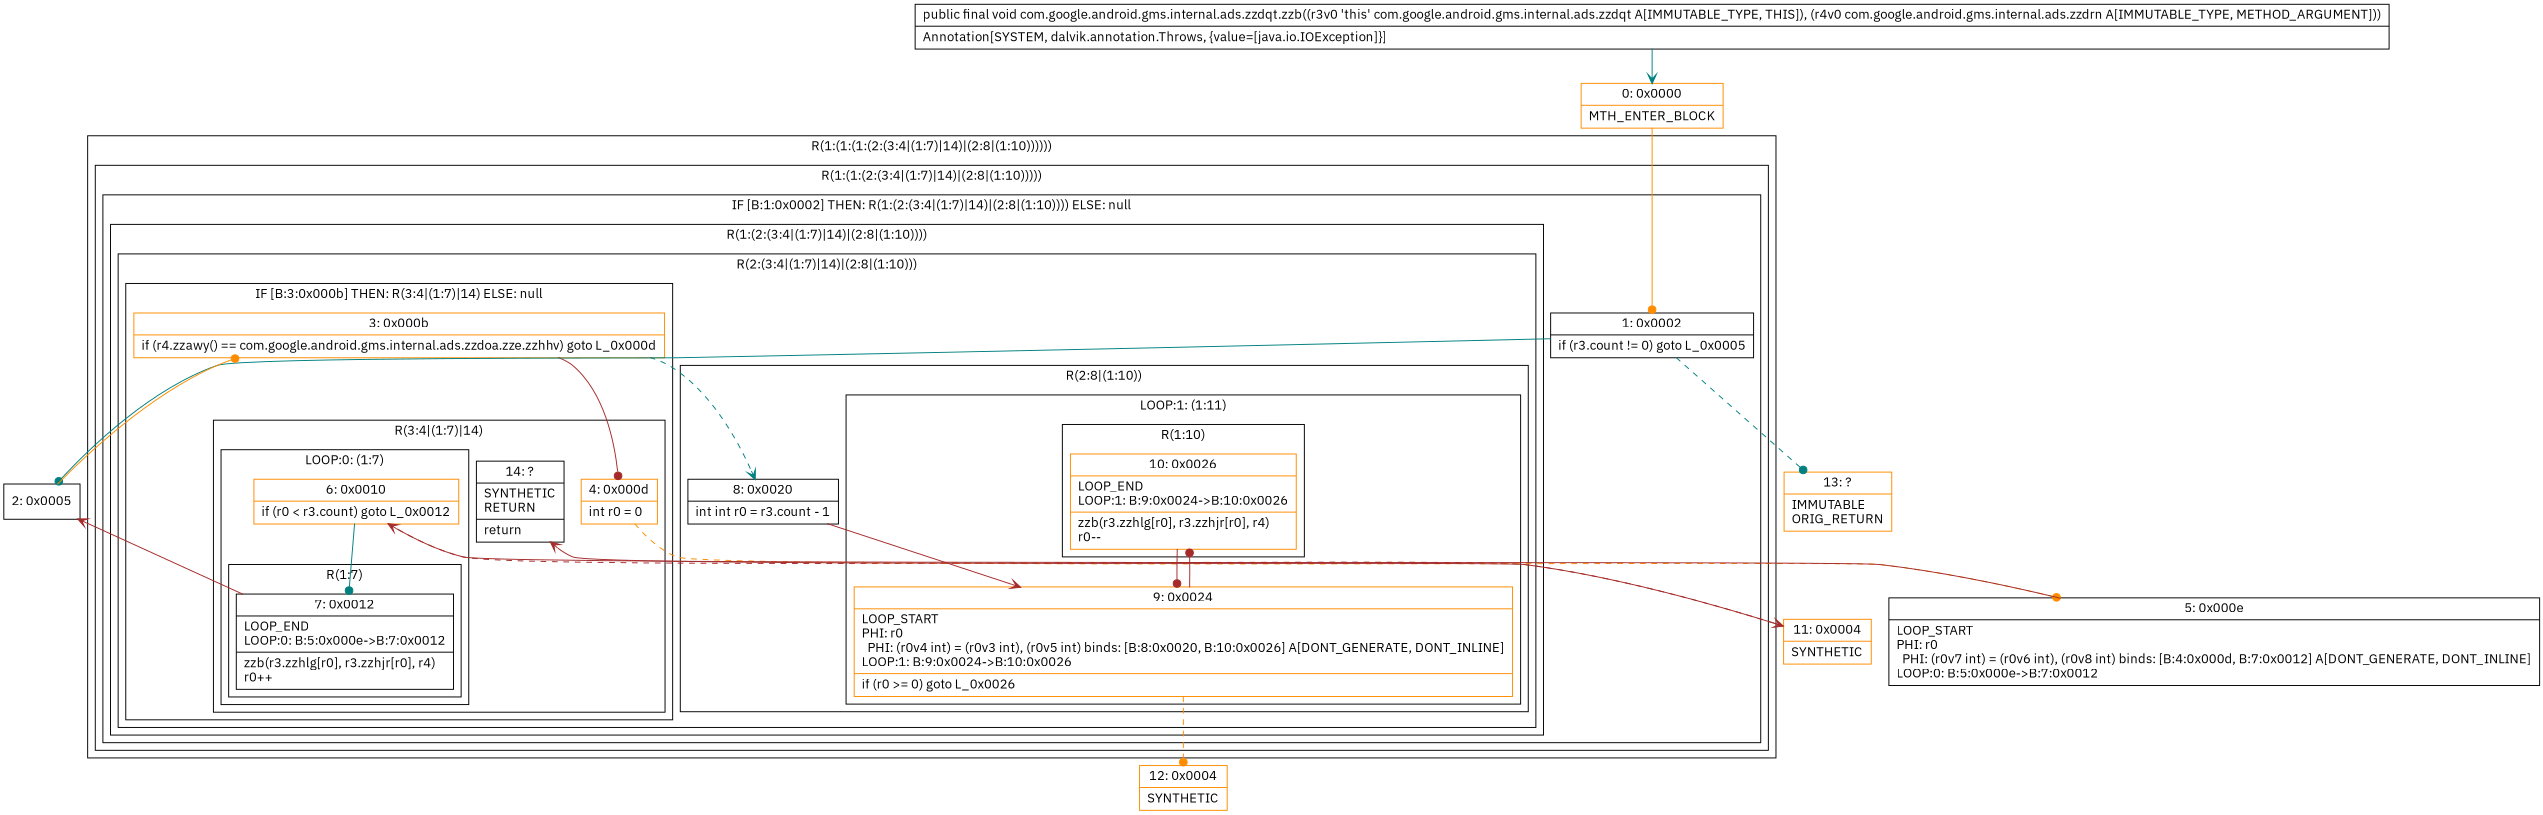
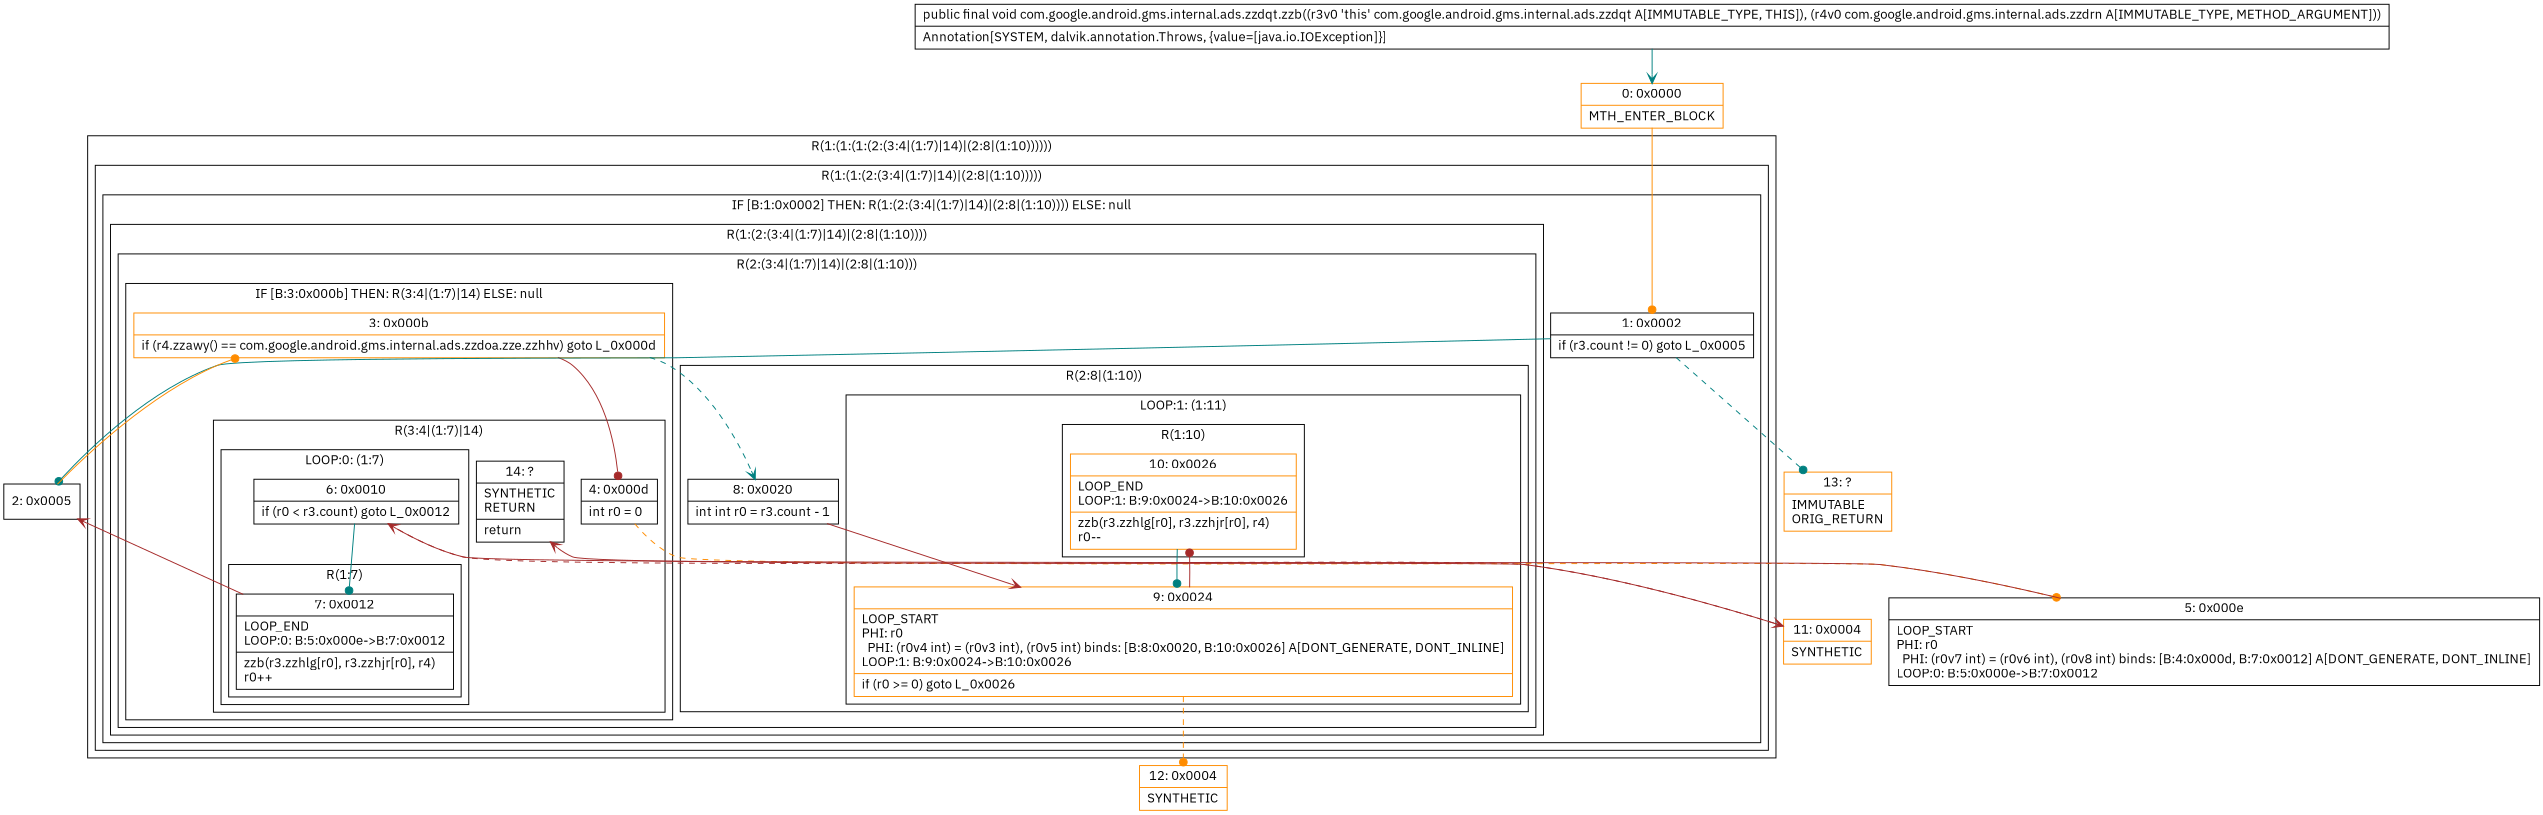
node "6: 0x0010": color darkorange -> black
node "4: 0x000d": color darkorange -> black
edge "10: 0x0026" -> "9: 0x0024": color brown -> teal
